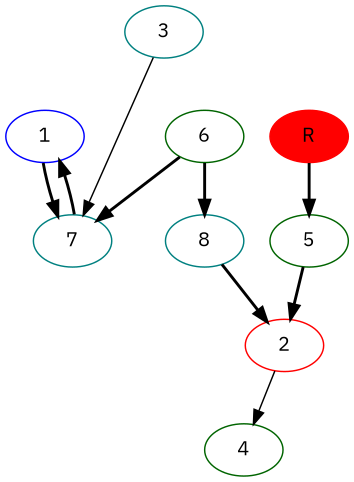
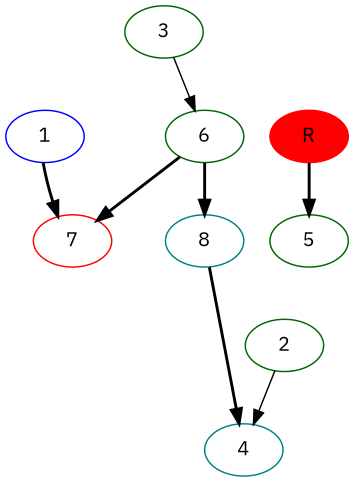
node "3": color teal -> darkgreen
edge "3" -> "7": now "3" -> "6"
edge "7" -> "1": removed
node "7": color teal -> red
edge "5" -> "2": removed
edge "8" -> "2": now "8" -> "4"
node "2": color red -> darkgreen
node "4": color darkgreen -> teal
